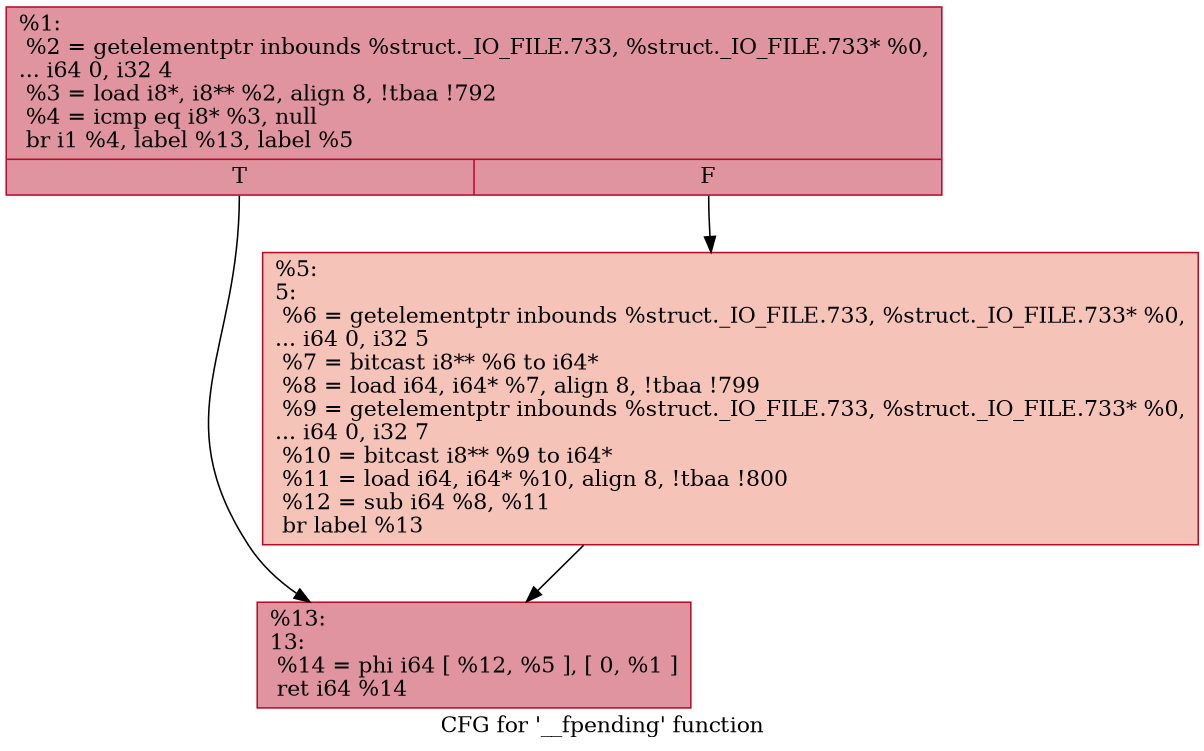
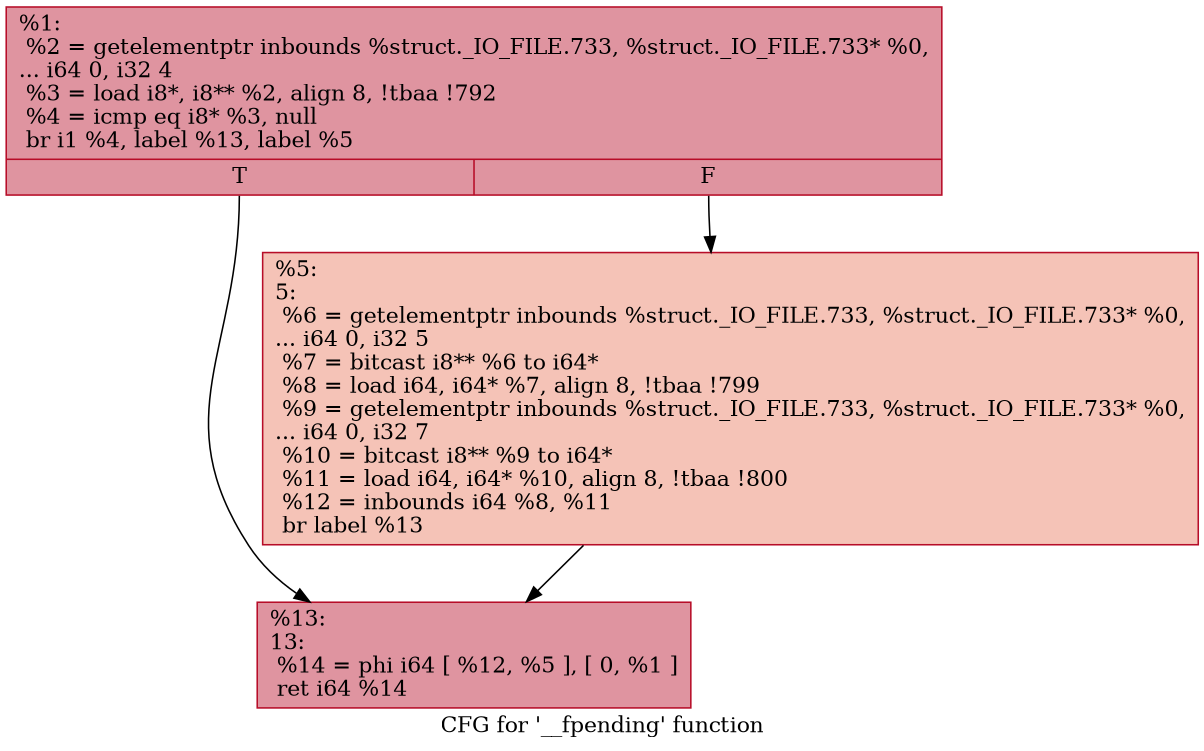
node "%5:": text "%12 = sub i64 %8, %11" -> "%12 = inbounds i64 %8, %11"
